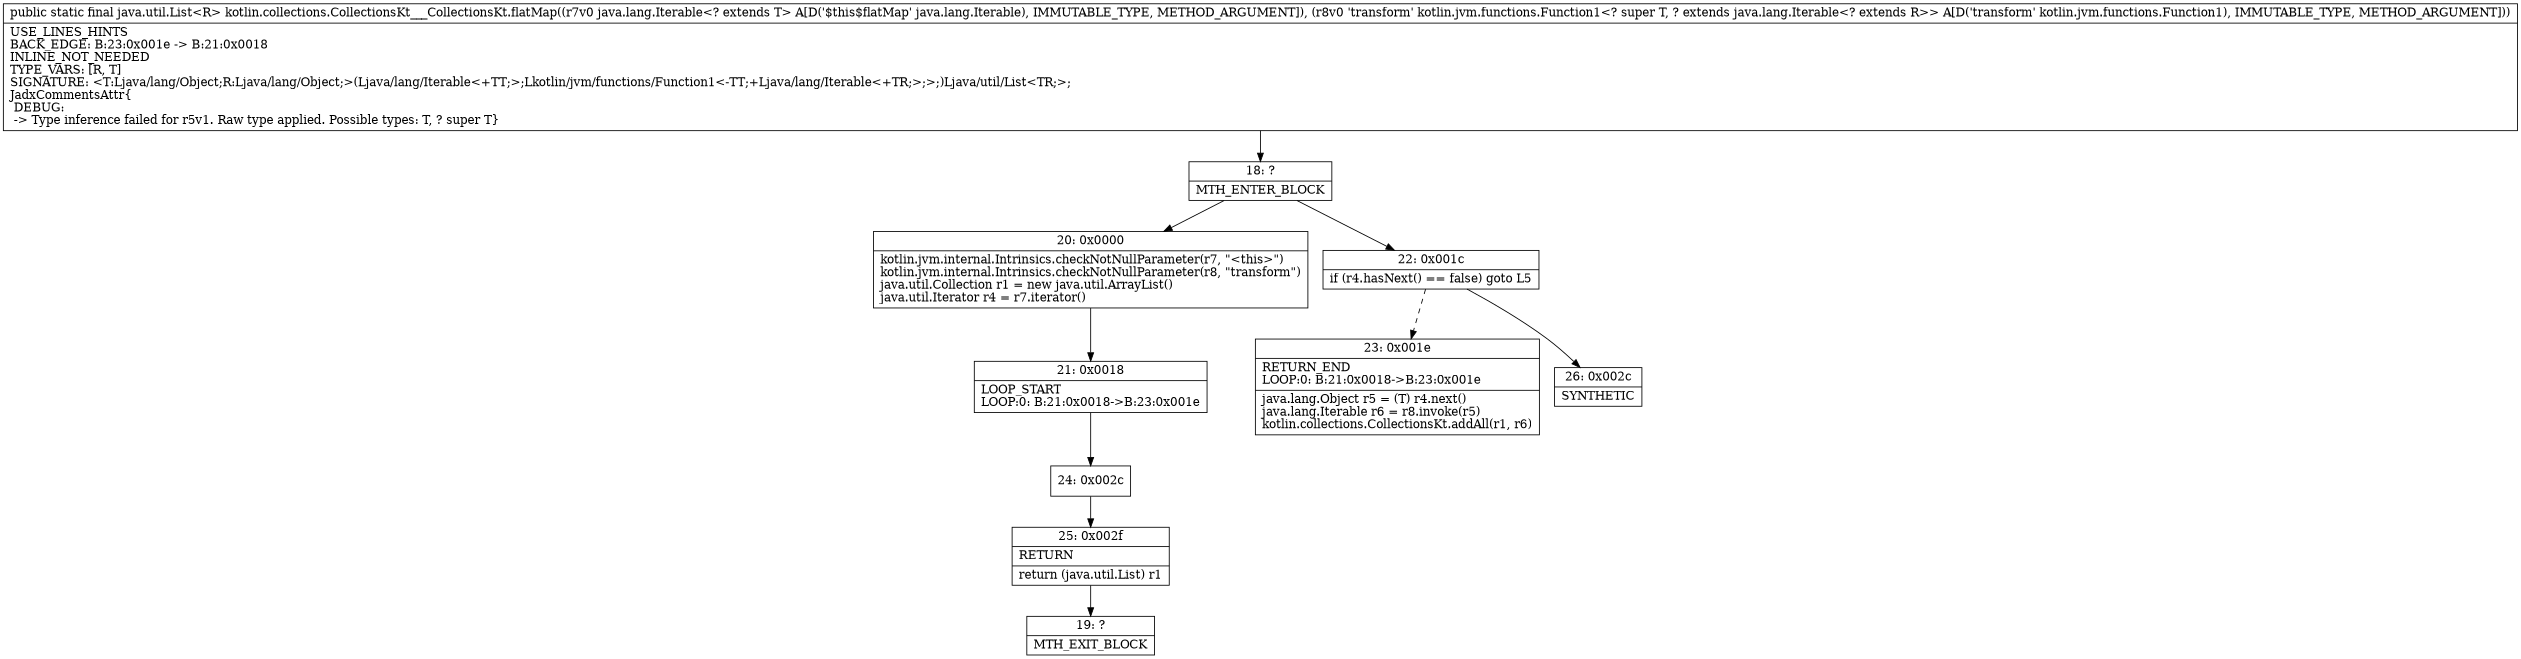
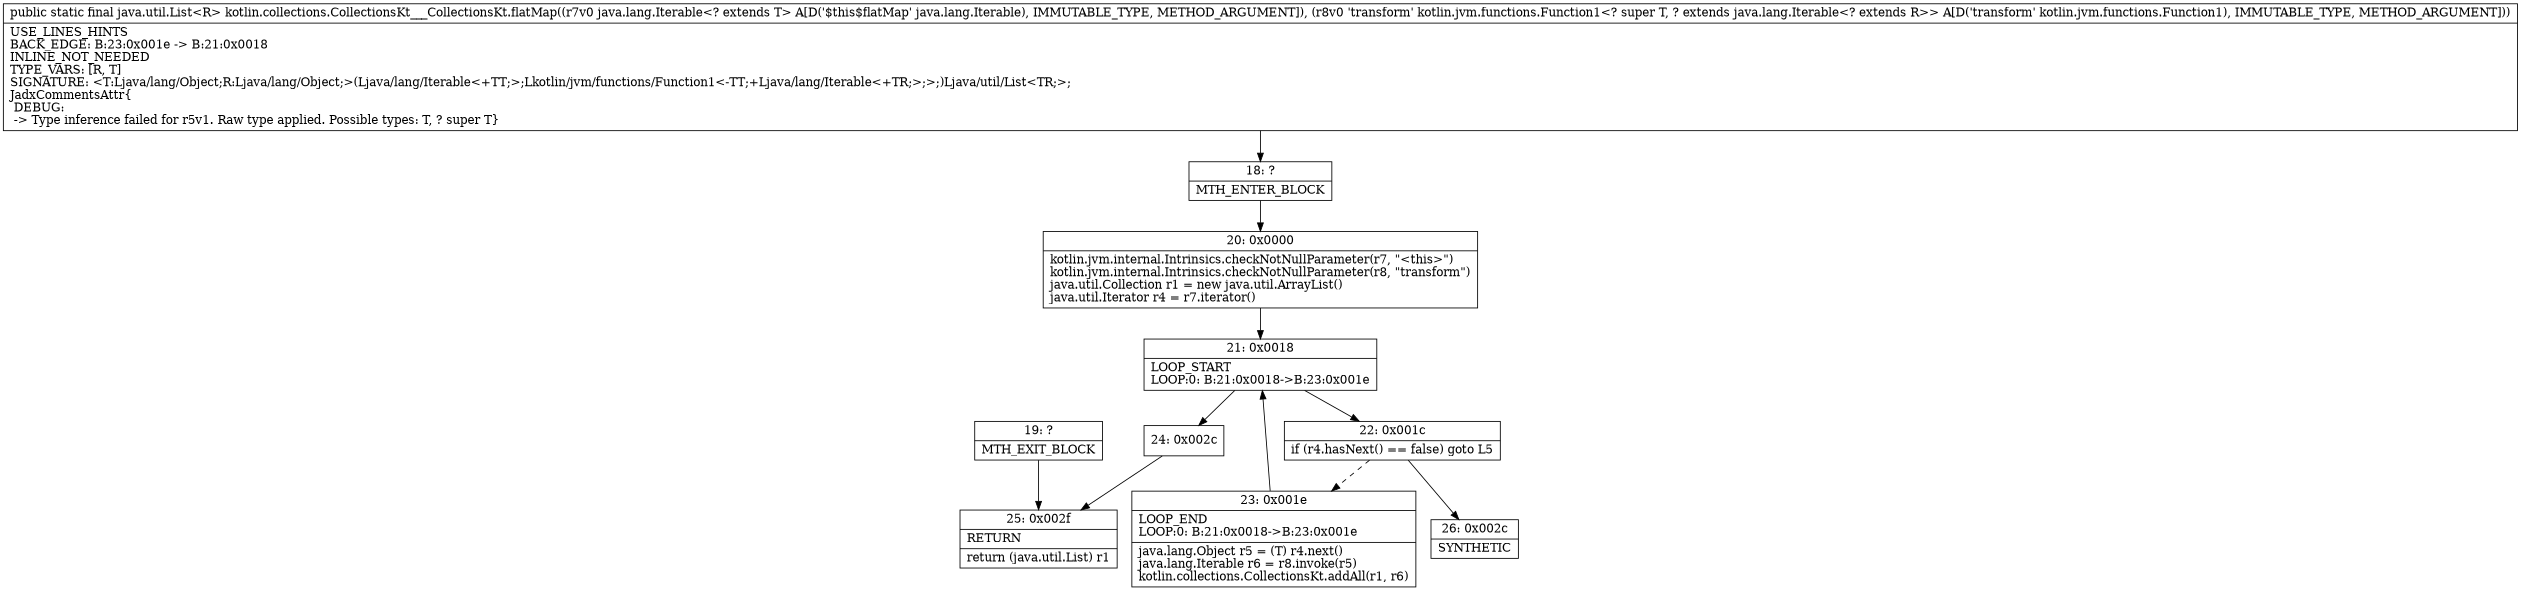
edge "18: ?" -> "22: 0x001c": now "21: 0x0018" -> "22: 0x001c"
node "23: 0x001e": text "RETURN_END" -> "LOOP_END"
edge "23: 0x001e" -> "21: 0x0018": added
edge "25: 0x002f" -> "19: ?": reversed
